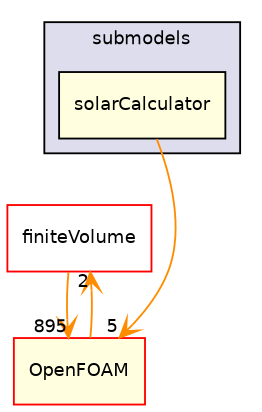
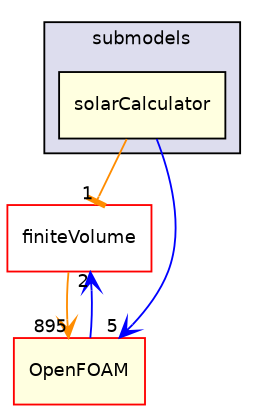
edge "solarCalculator" -> "finiteVolume": added
edge "solarCalculator" -> "OpenFOAM": color darkorange -> blue
edge "OpenFOAM" -> "finiteVolume": color darkorange -> blue
